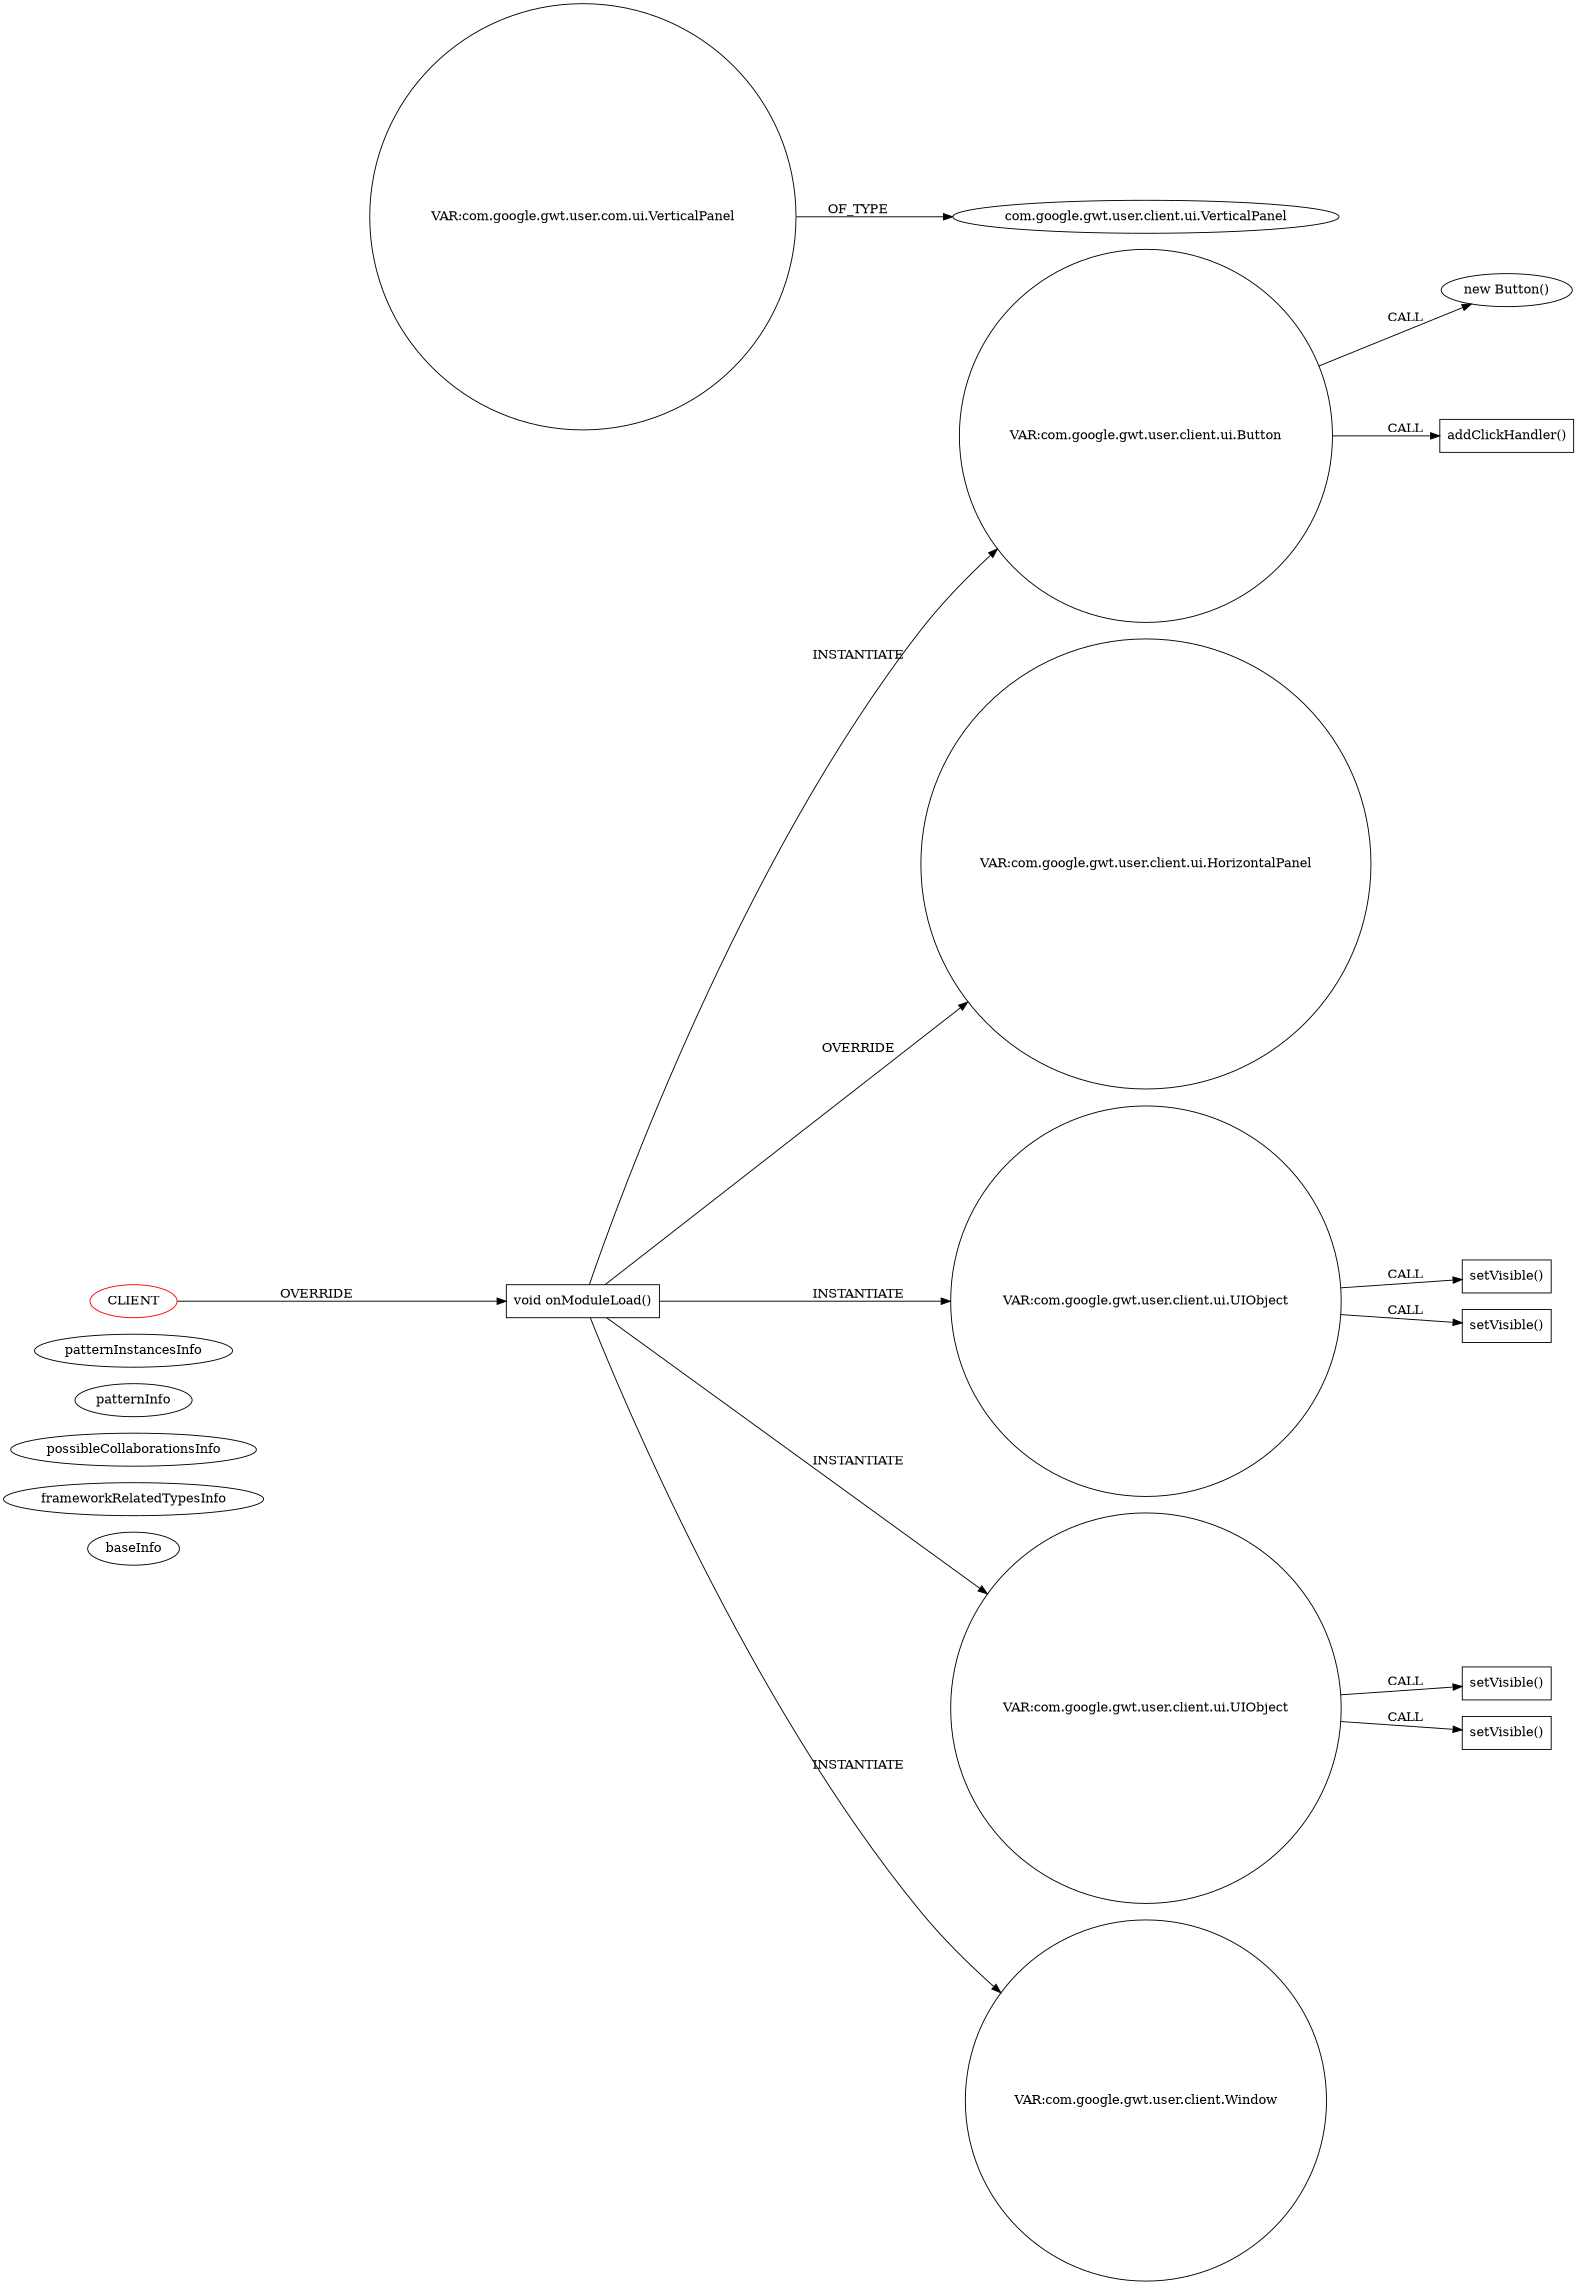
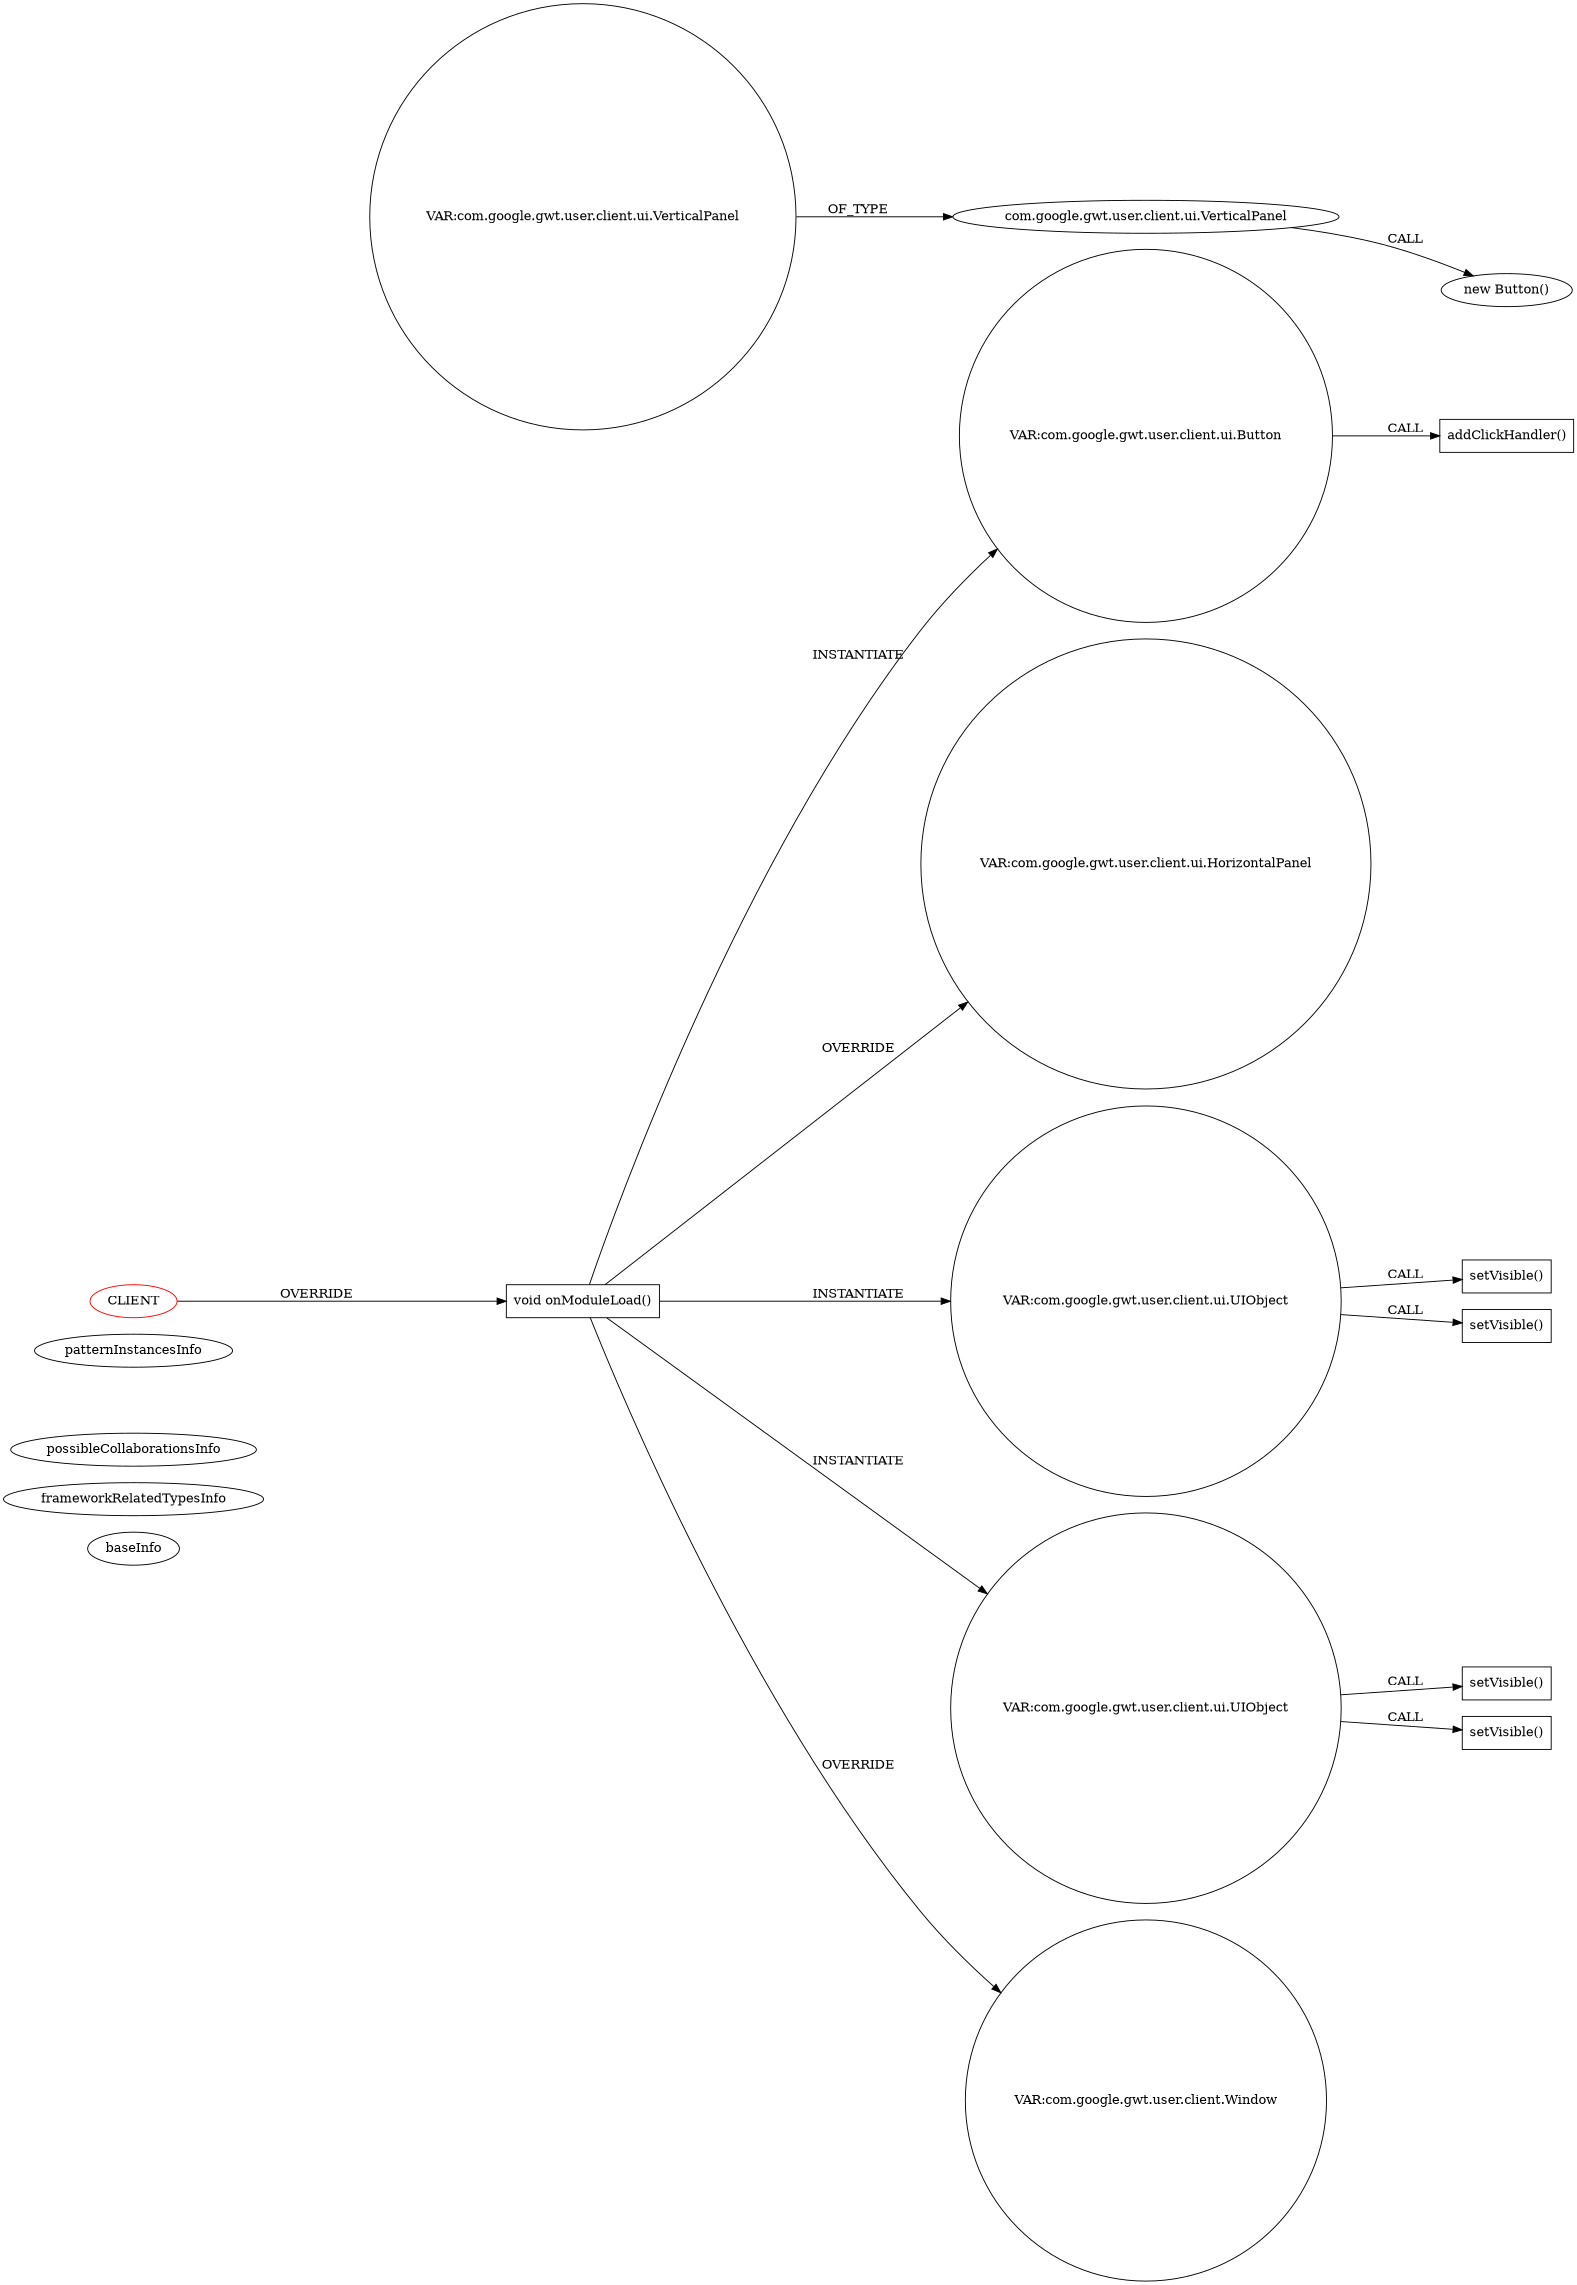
node "VAR:com.google.gwt.user.com.ui.VerticalPanel": label "VAR:com.google.gwt.user.com.ui.VerticalPanel" -> "VAR:com.google.gwt.user.client.ui.VerticalPanel"
edge "VAR:com.google.gwt.user.client.ui.Button" -> "new Button()": now "com.google.gwt.user.client.ui.VerticalPanel" -> "new Button()"
node "patternInfo": removed
edge "void onModuleLoad()" -> "VAR:com.google.gwt.user.client.Window": label "INSTANTIATE" -> "OVERRIDE"
